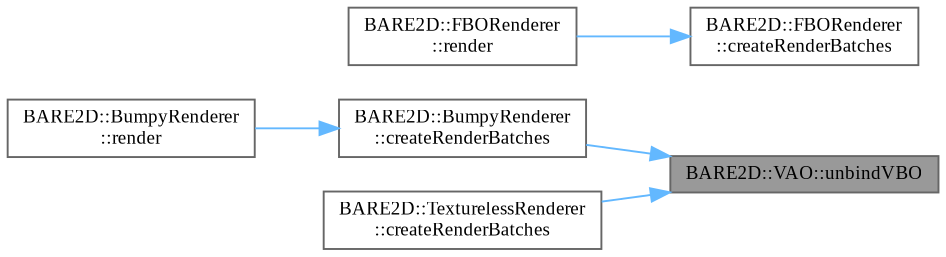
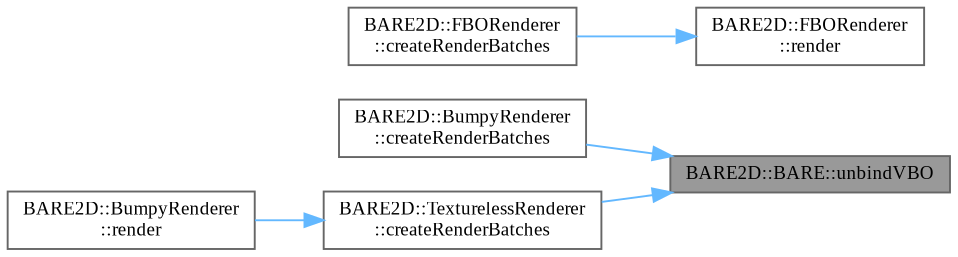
edge "BARE2D::FBORenderer ::render" -> "BARE2D::FBORenderer ::createRenderBatches": reversed
edge "BARE2D::BumpyRenderer ::render" -> "BARE2D::BumpyRenderer ::createRenderBatches": now "BARE2D::BumpyRenderer ::render" -> "BARE2D::TexturelessRenderer ::createRenderBatches"
node "BARE2D::VAO::unbindVBO": label "BARE2D::VAO::unbindVBO" -> "BARE2D::BARE::unbindVBO"
